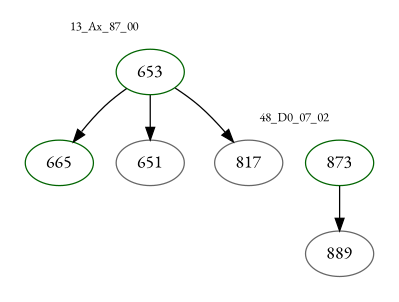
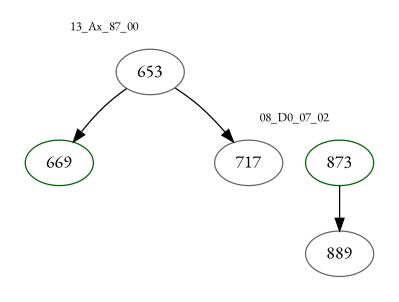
node "653": color darkgreen -> gray40
cluster "48_D0_07_02": label "48_D0_07_02" -> "08_D0_07_02"
node "665": label "665" -> "669"
node "651": removed
node "817": label "817" -> "717"
